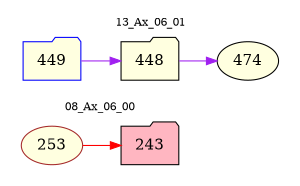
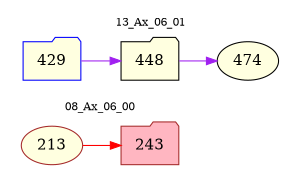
node "449": label "449" -> "429"
node "253": label "253" -> "213"
node "243": color black -> brown
